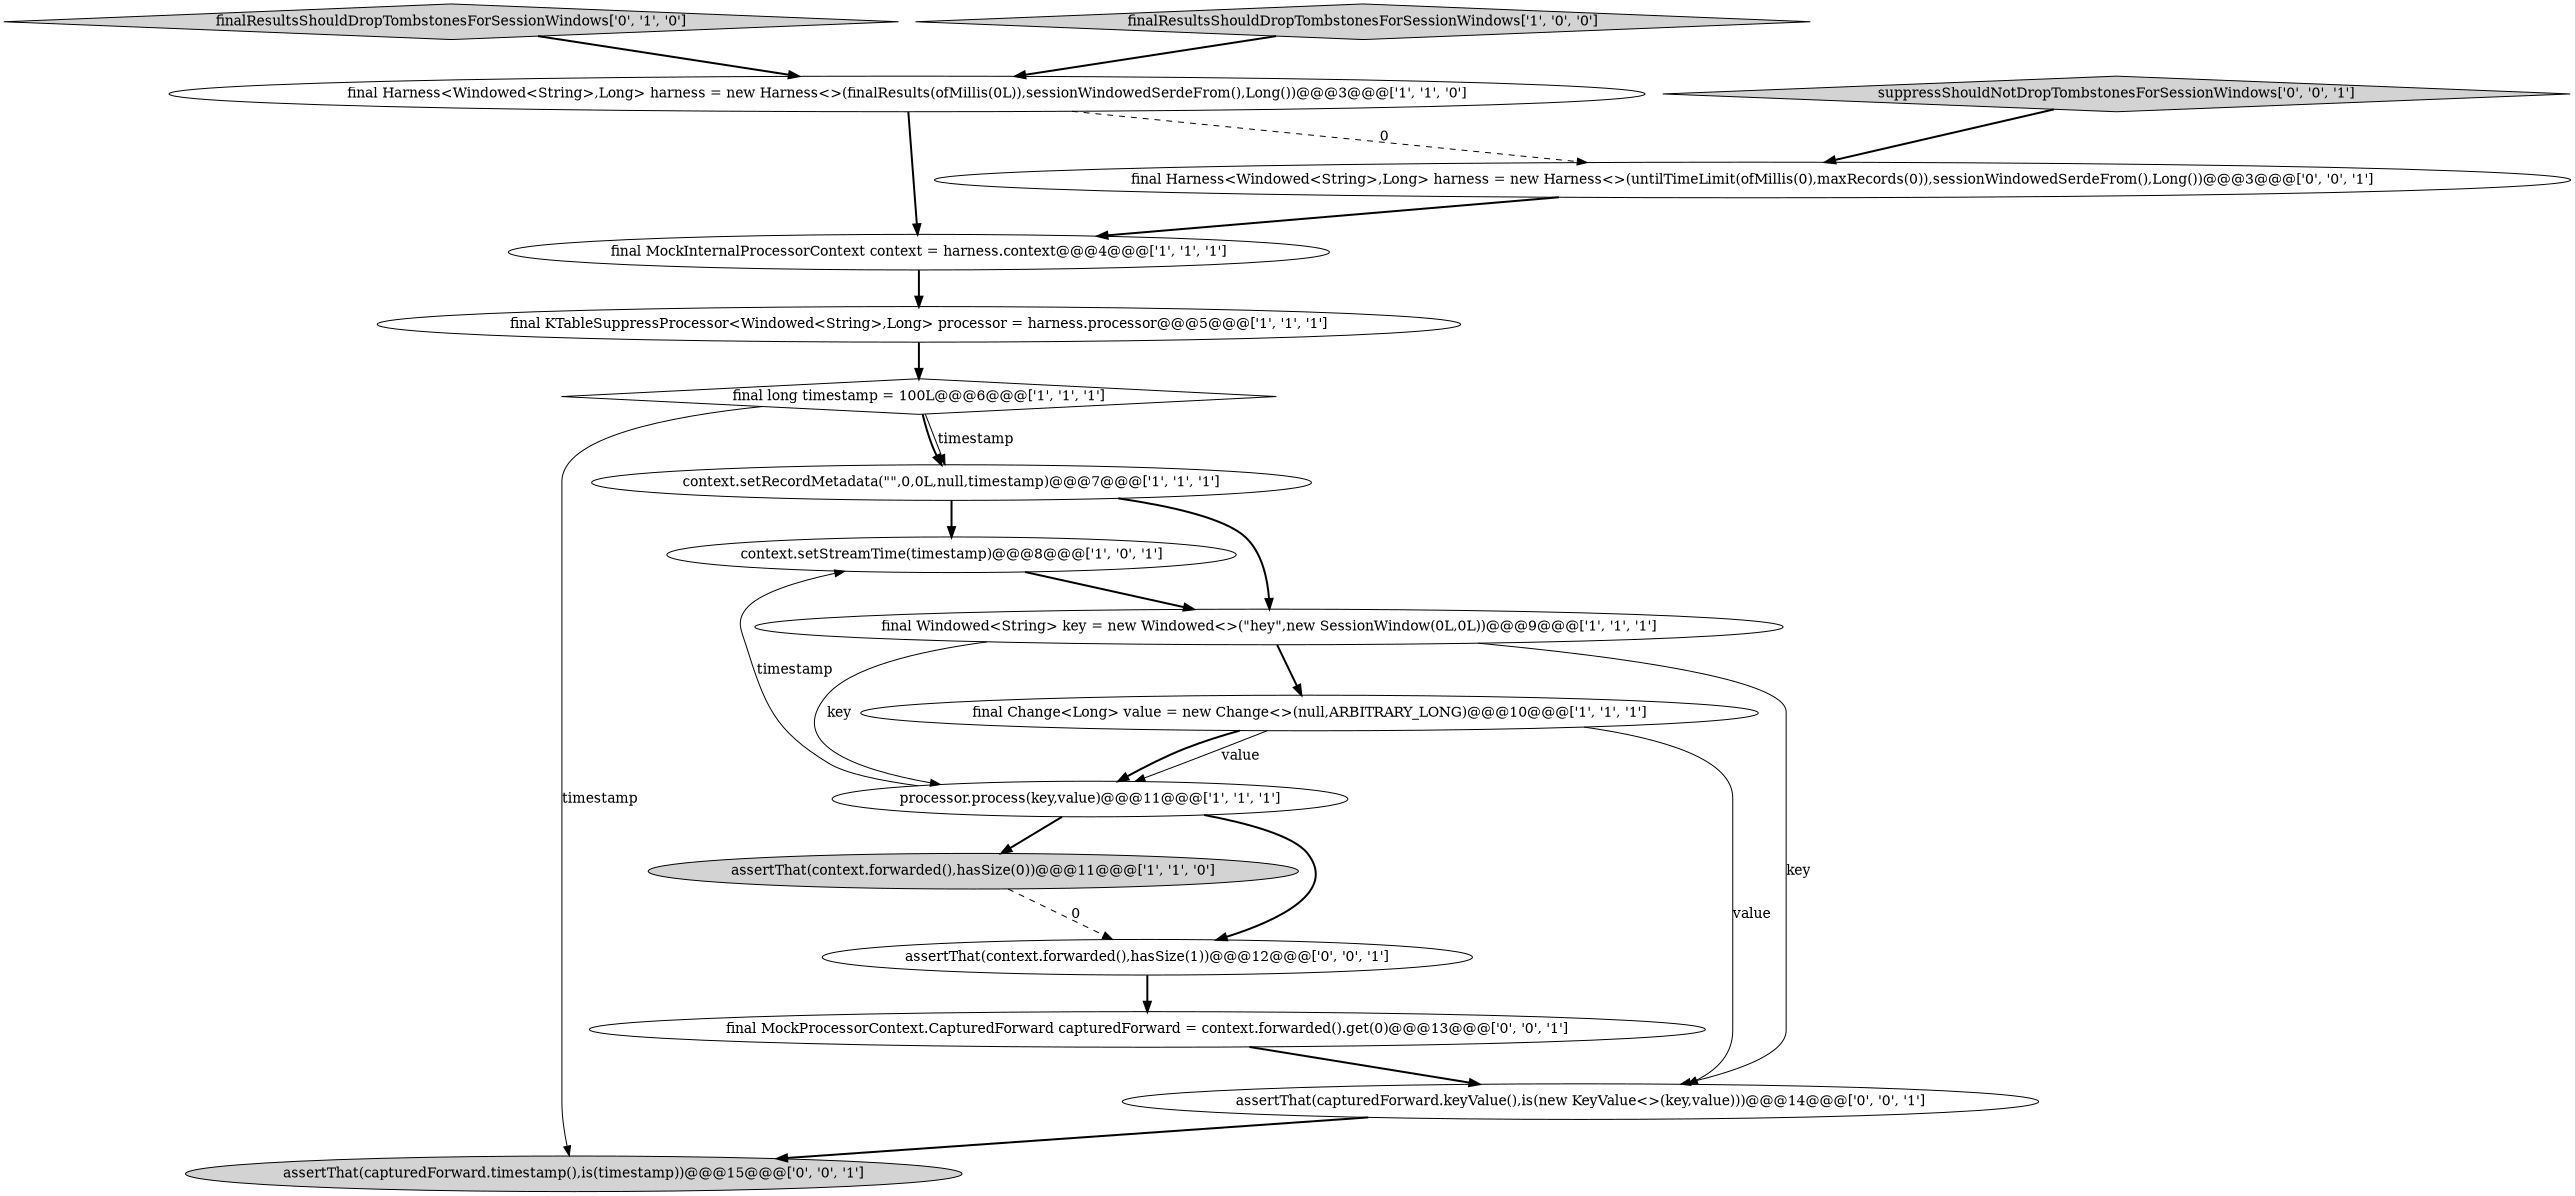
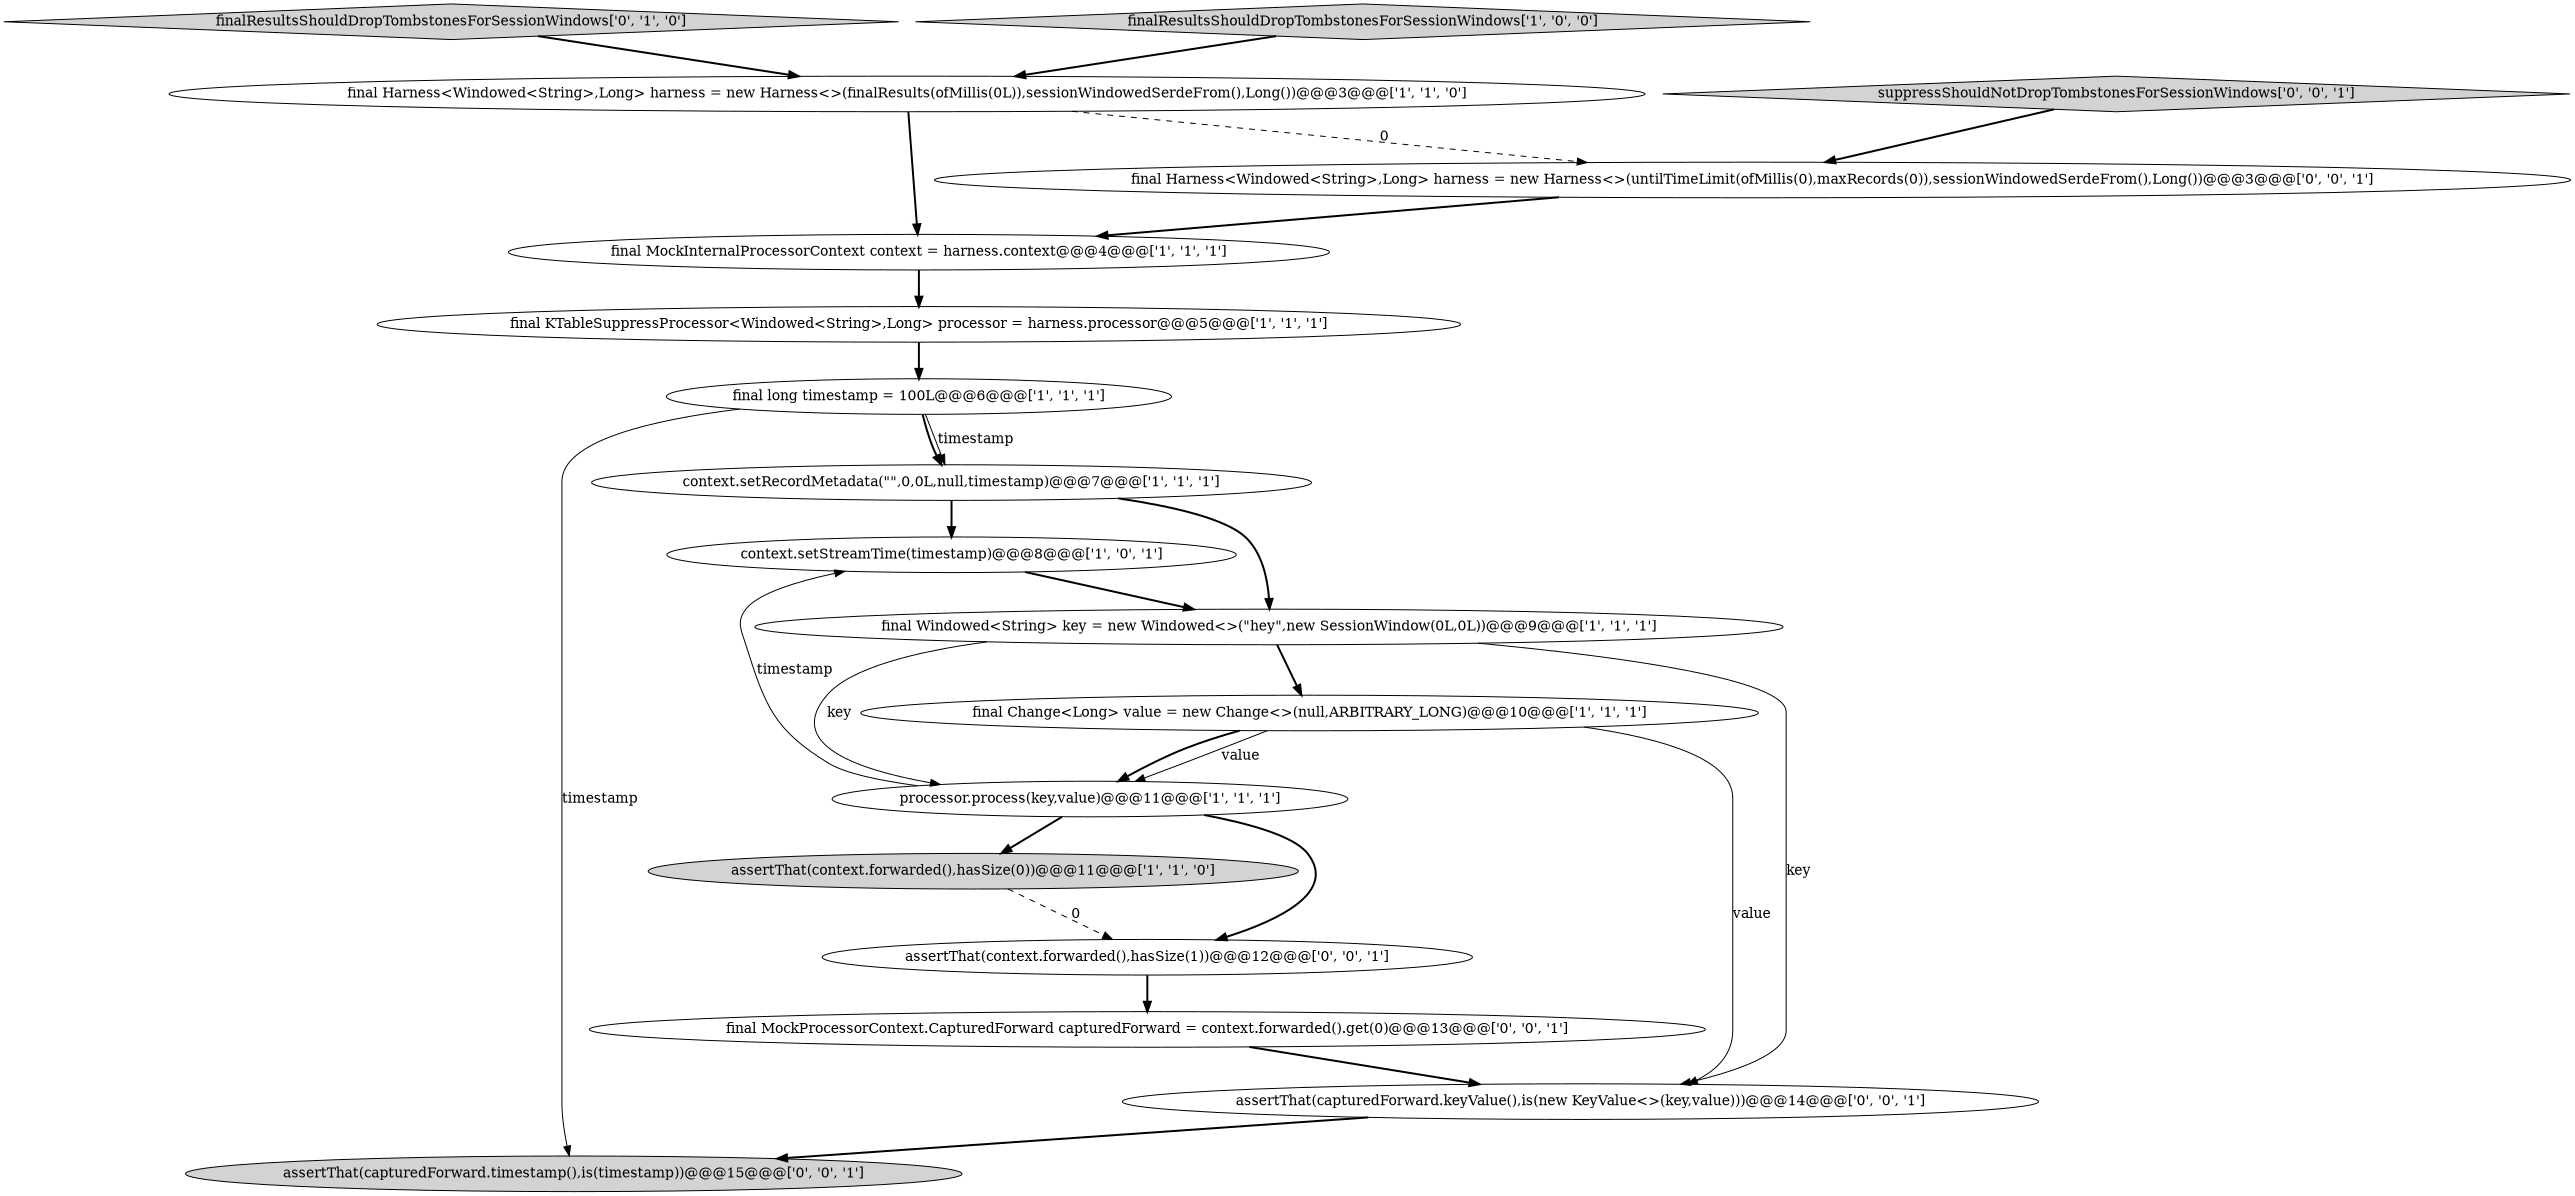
node "final long timestamp = 100L@@@6@@@['1', '1', '1']": shape diamond -> ellipse
